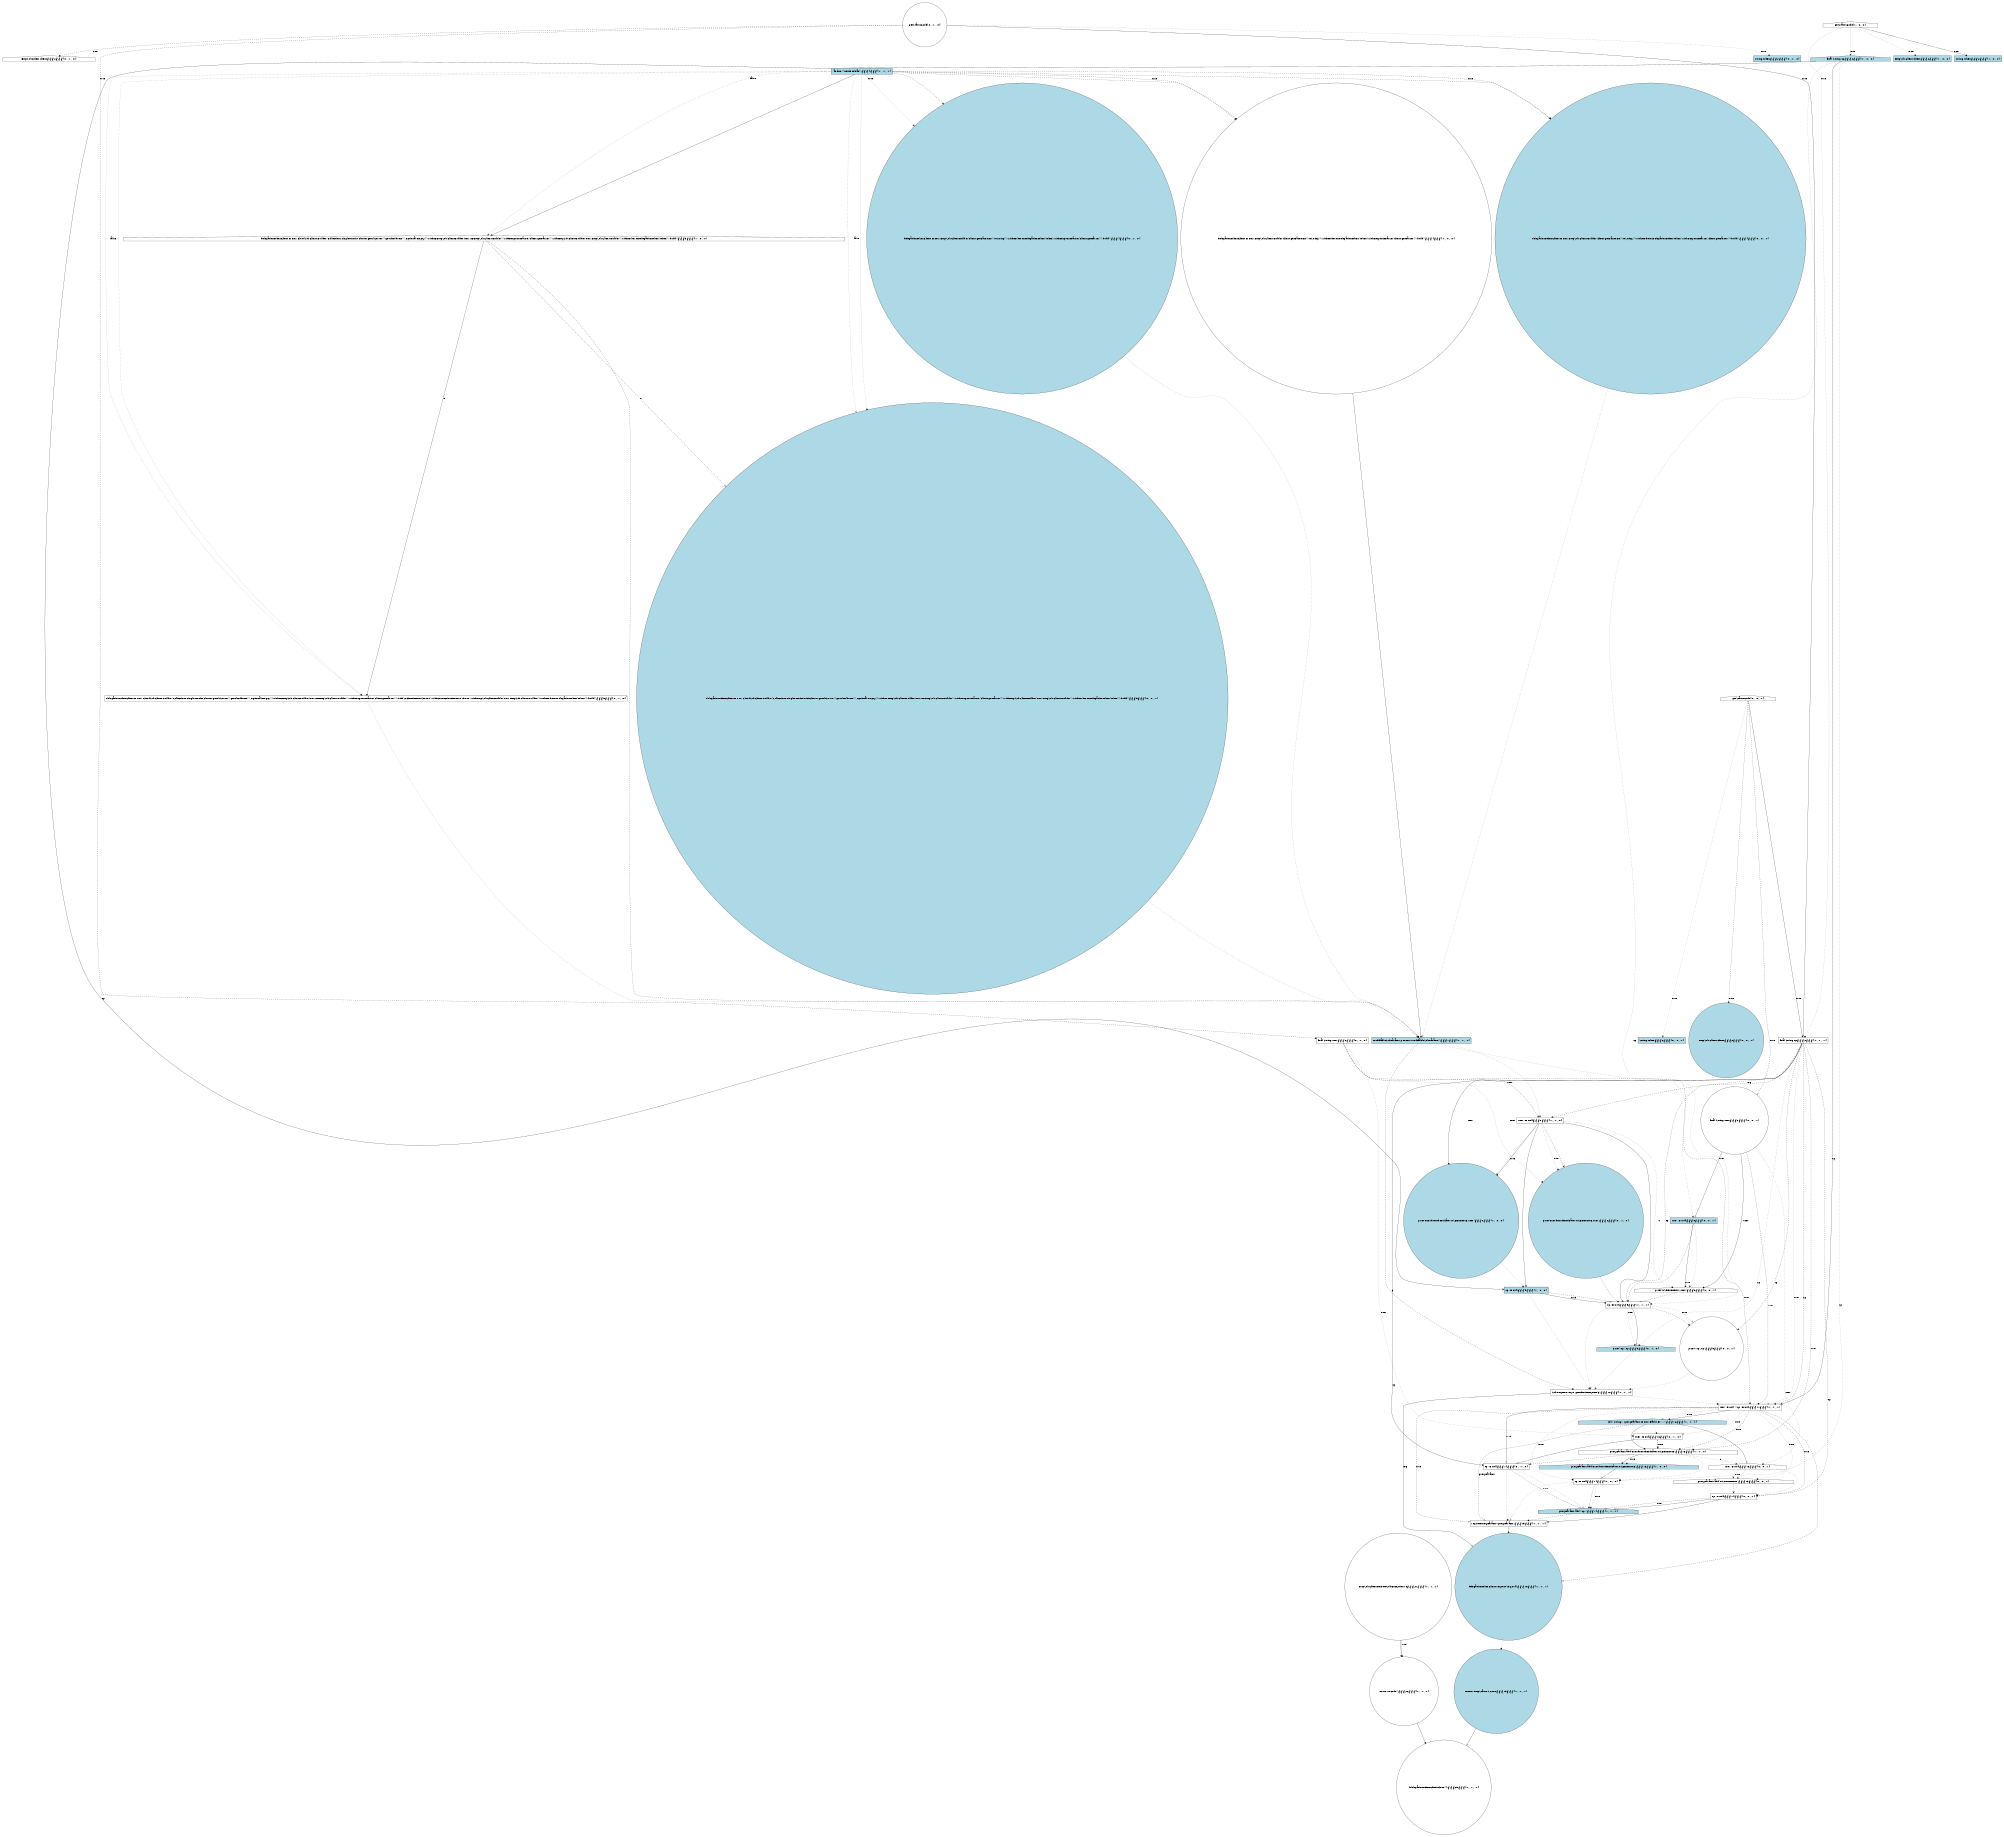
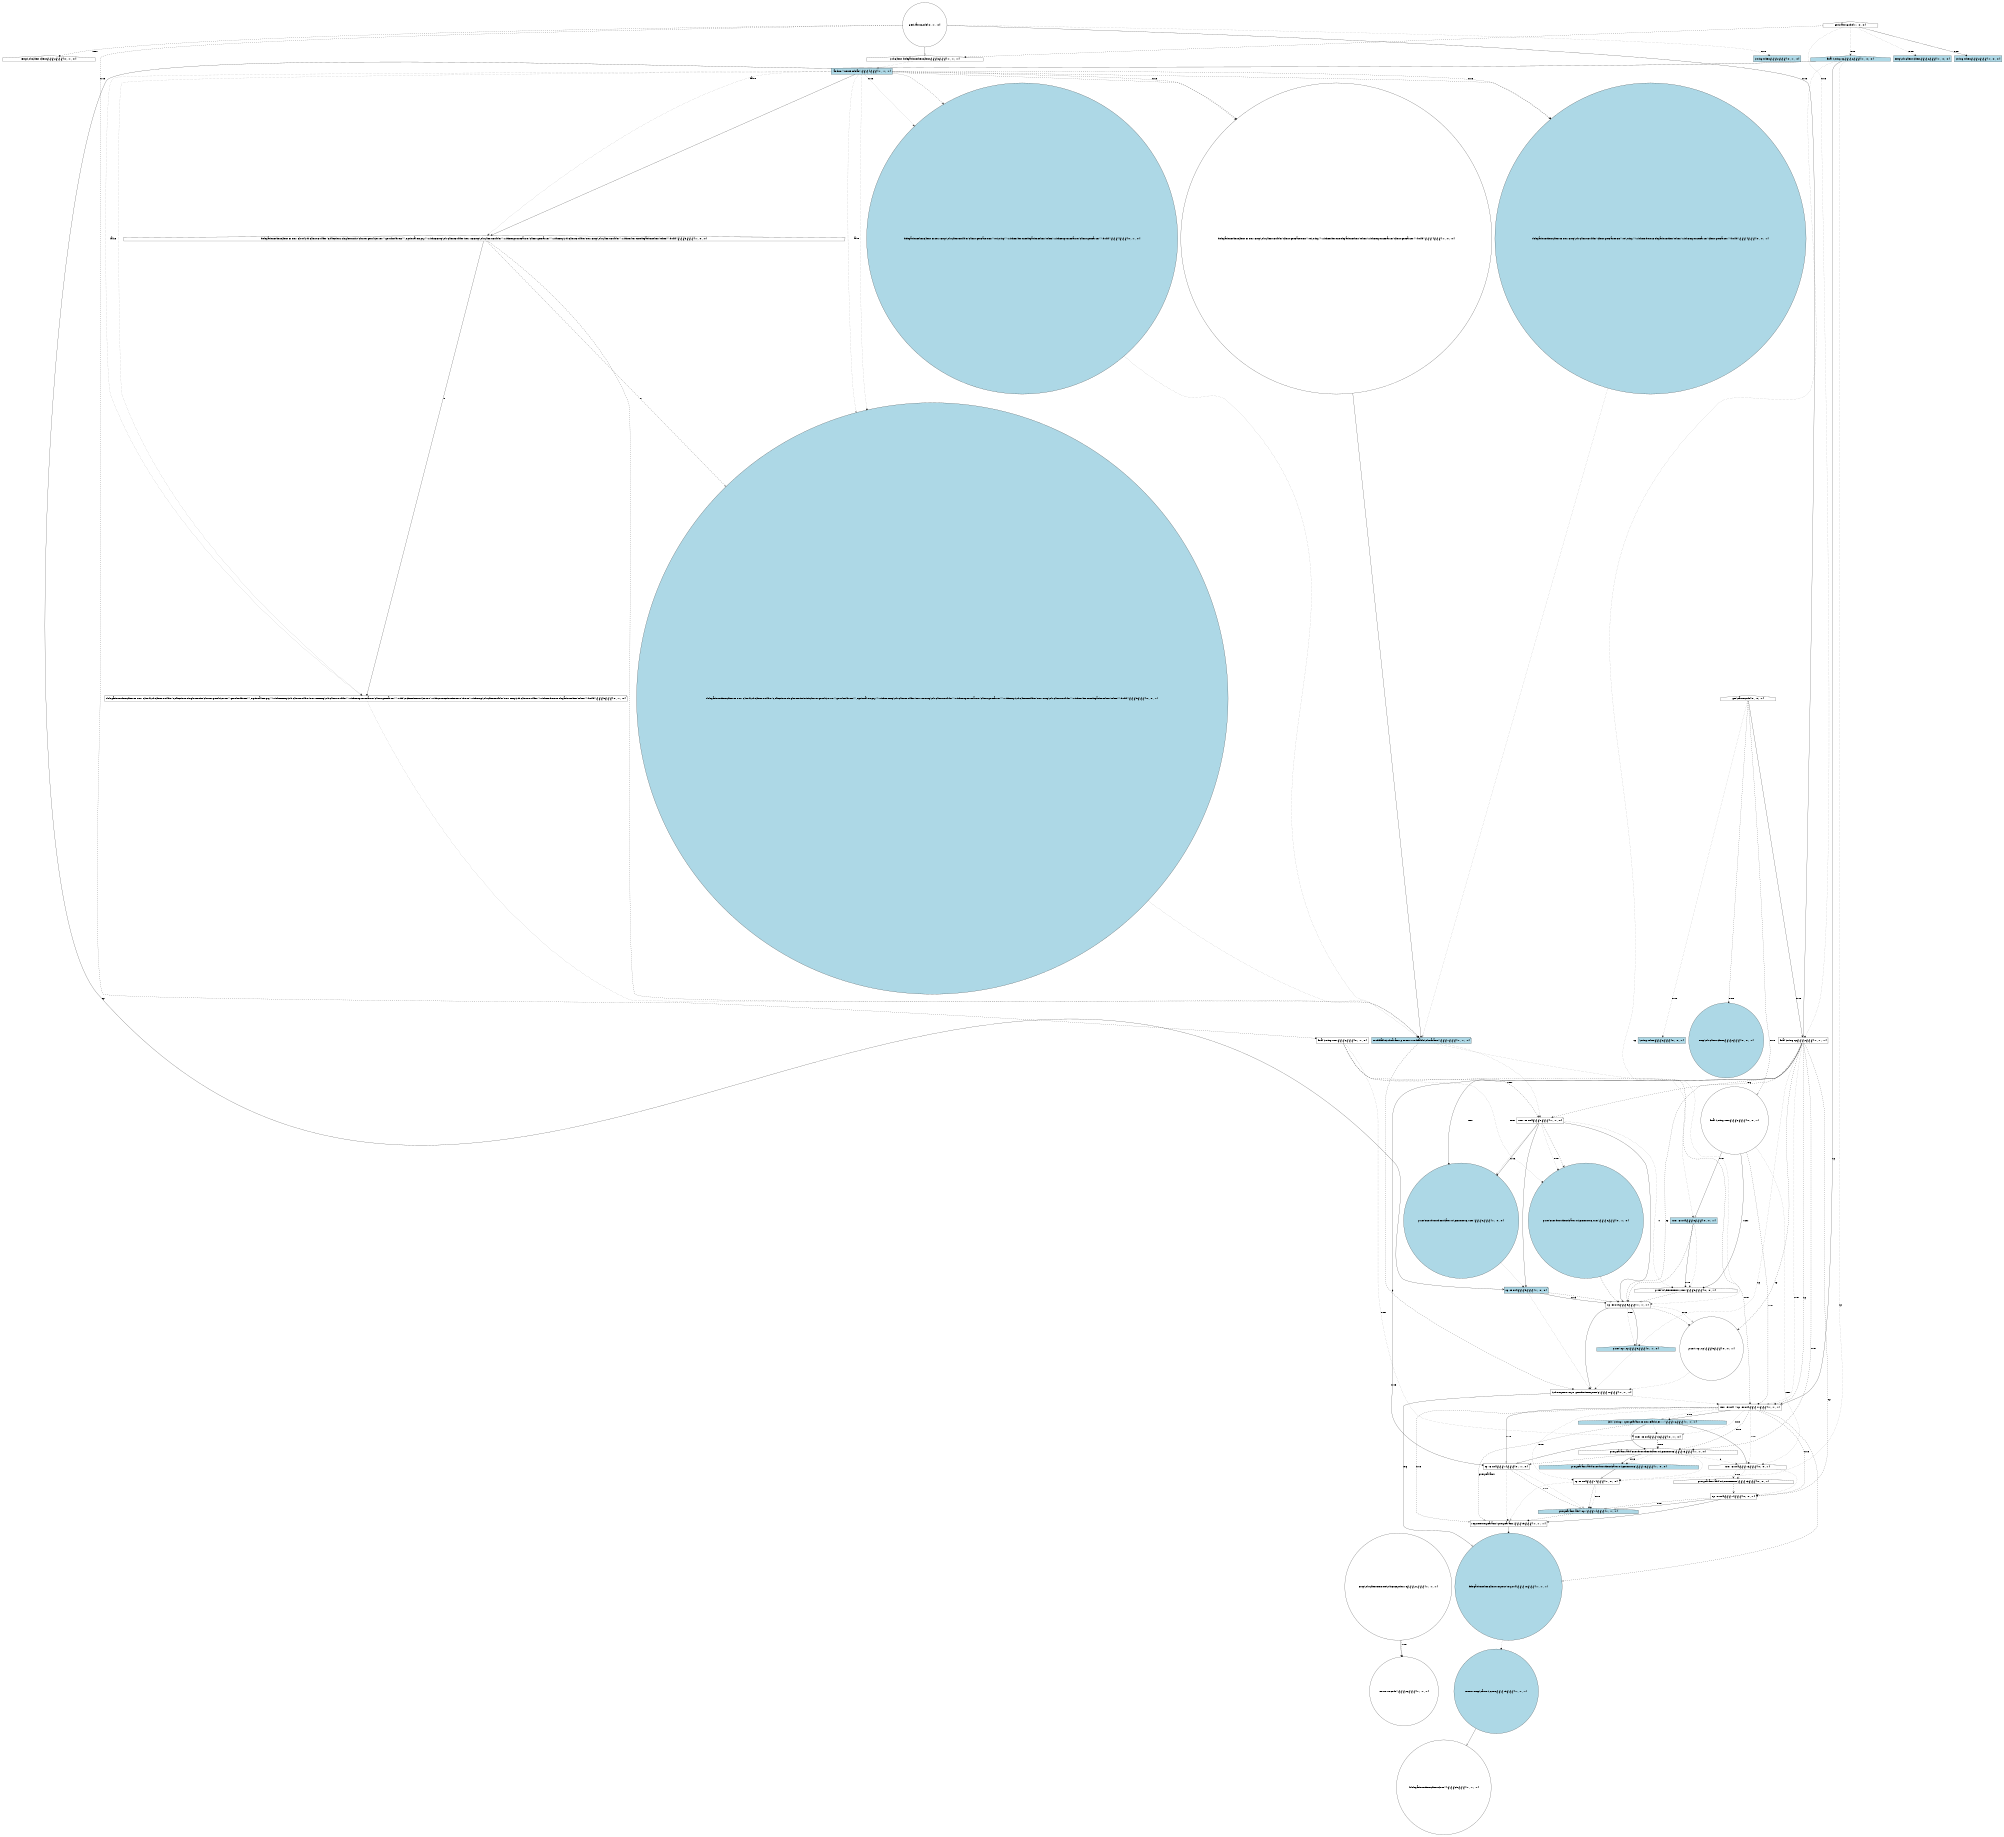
edge "getStatusCode['0', '1', '0']" -> "HttpSolrClient client@@@2@@@['0', '1', '0']": label "true" -> "user"
node "SolrClient delegationTokenClient@@@3@@@['1', '1', '1']": added
edge "op != null@@@9@@@['1', '1', '1']" -> "SolrRequest req = getAdminRequest(p)@@@10@@@['1', '1', '1']": style dotted -> solid
edge "final String op@@@2@@@['1', '1', '1']" -> "op != null@@@14@@@['0', '1', '0']": label "op" -> "true"
edge "user != null || op != null@@@11@@@['1', '1', '1']" -> "queryParams.add(USER_PARAM)@@@13@@@['0', '0', '1']": now "user != null || op != null@@@11@@@['1', '1', '1']" -> "user != null@@@13@@@['0', '0', '1']"
edge "return re.code()@@@22@@@['1', '1', '1']" -> "{delegationTokenClient.close()}@@@25@@@['1', '1', '1']": removed
